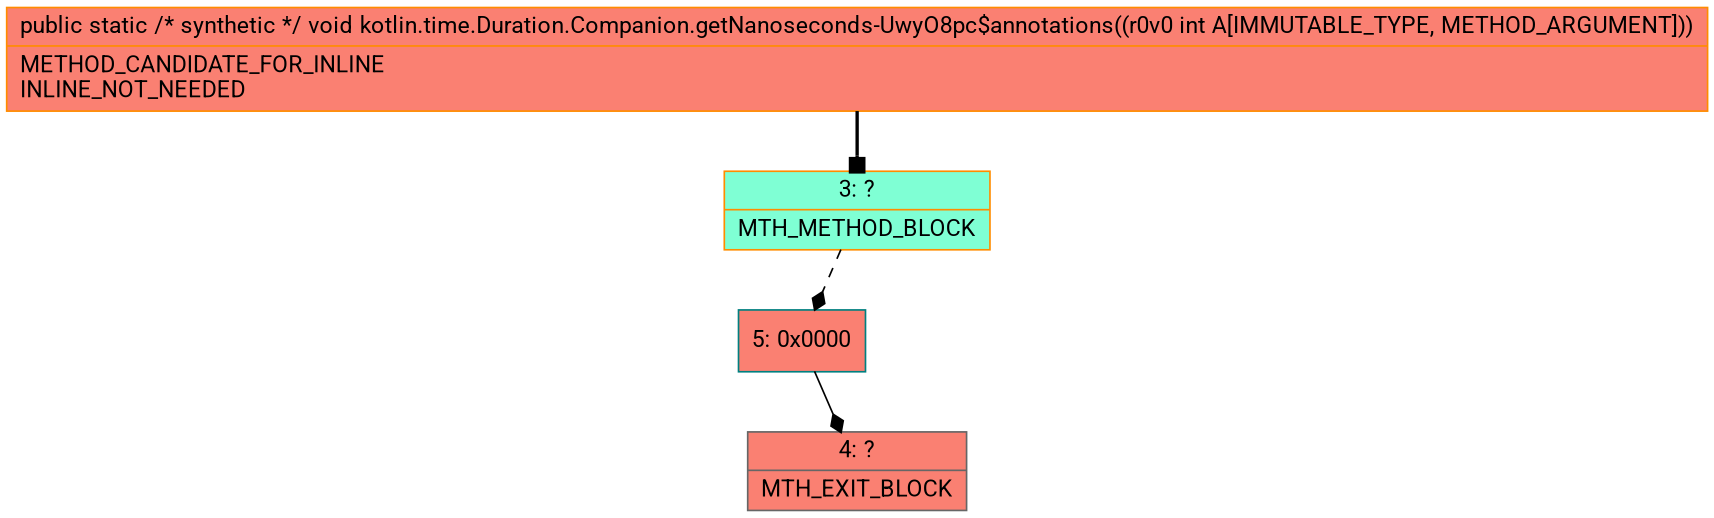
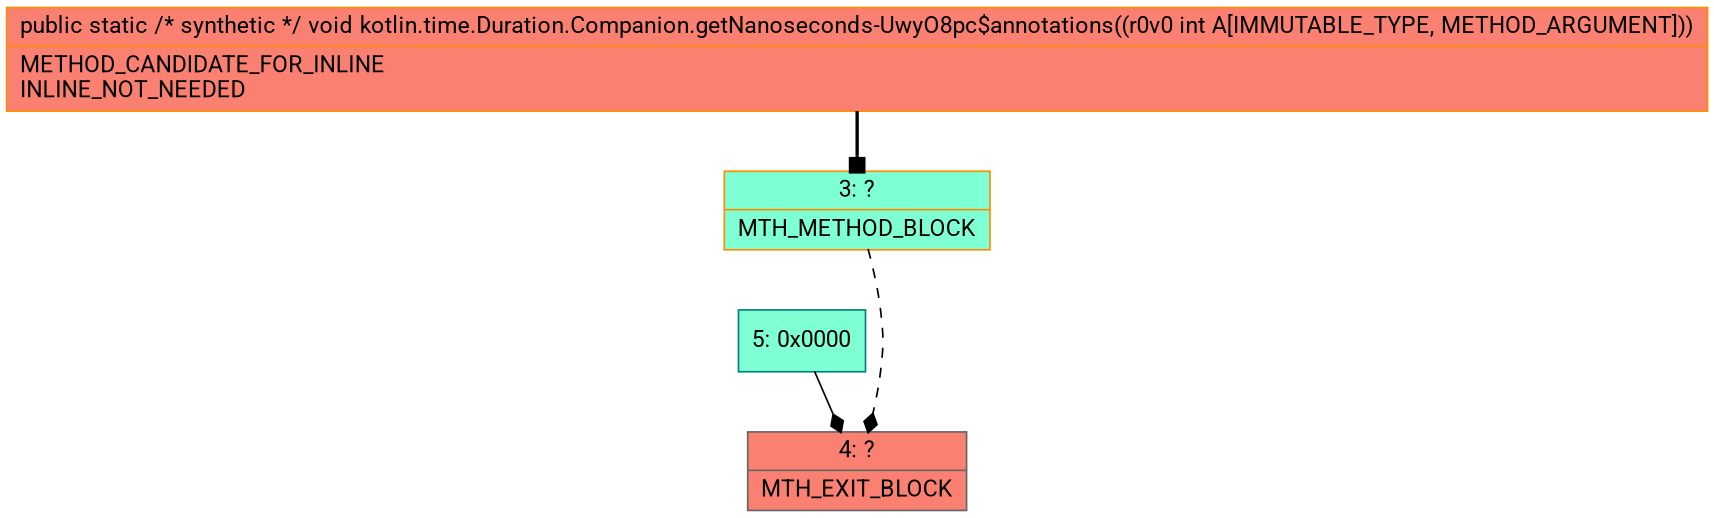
edge "3: ?" -> "5: 0x0000": now "3: ?" -> "4: ?"
node "5: 0x0000": fillcolor salmon -> aquamarine
